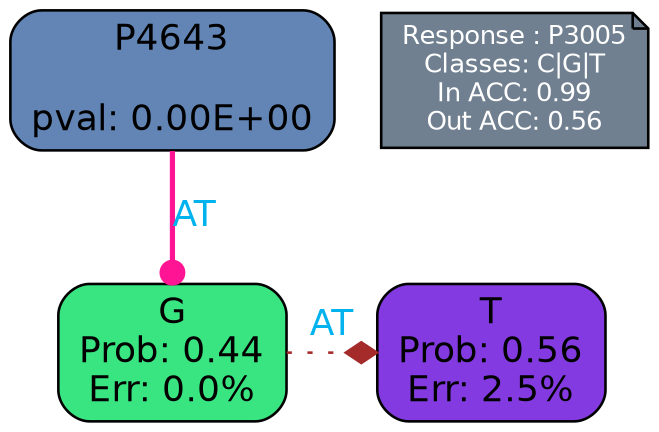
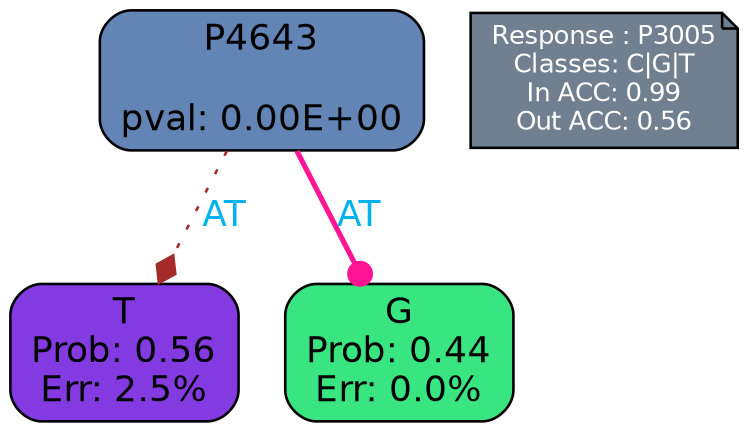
edge "G Prob: 0.44 Err: 0.0%" -> "T Prob: 0.56 Err: 2.5%": now "P4643 pval: 0.00E+00" -> "T Prob: 0.56 Err: 2.5%"
